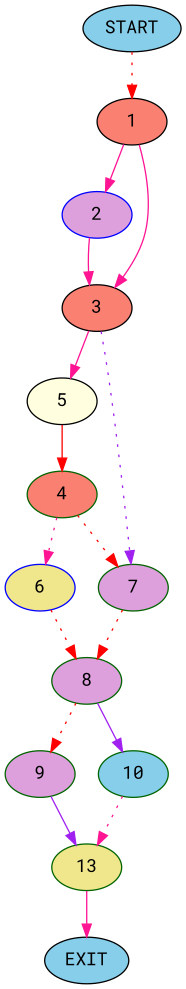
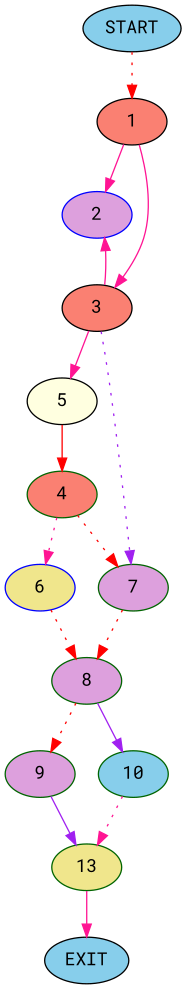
edge "2" -> "3": reversed
